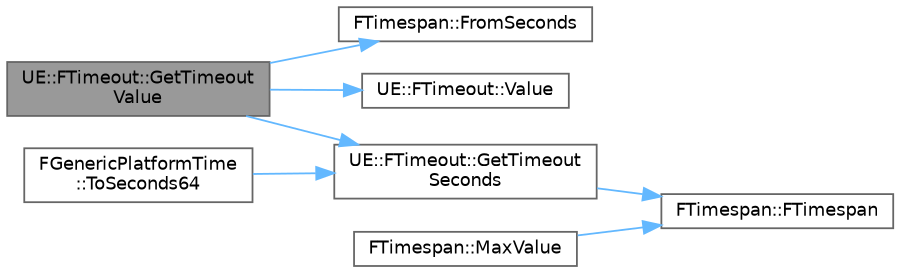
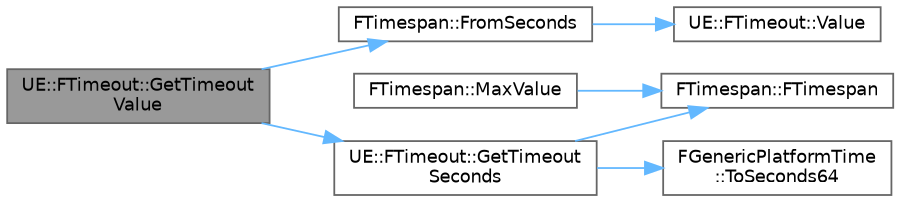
edge "UE::FTimeout::GetTimeout Value" -> "UE::FTimeout::Value": now "FTimespan::FromSeconds" -> "UE::FTimeout::Value"
edge "FGenericPlatformTime ::ToSeconds64" -> "UE::FTimeout::GetTimeout Seconds": reversed
